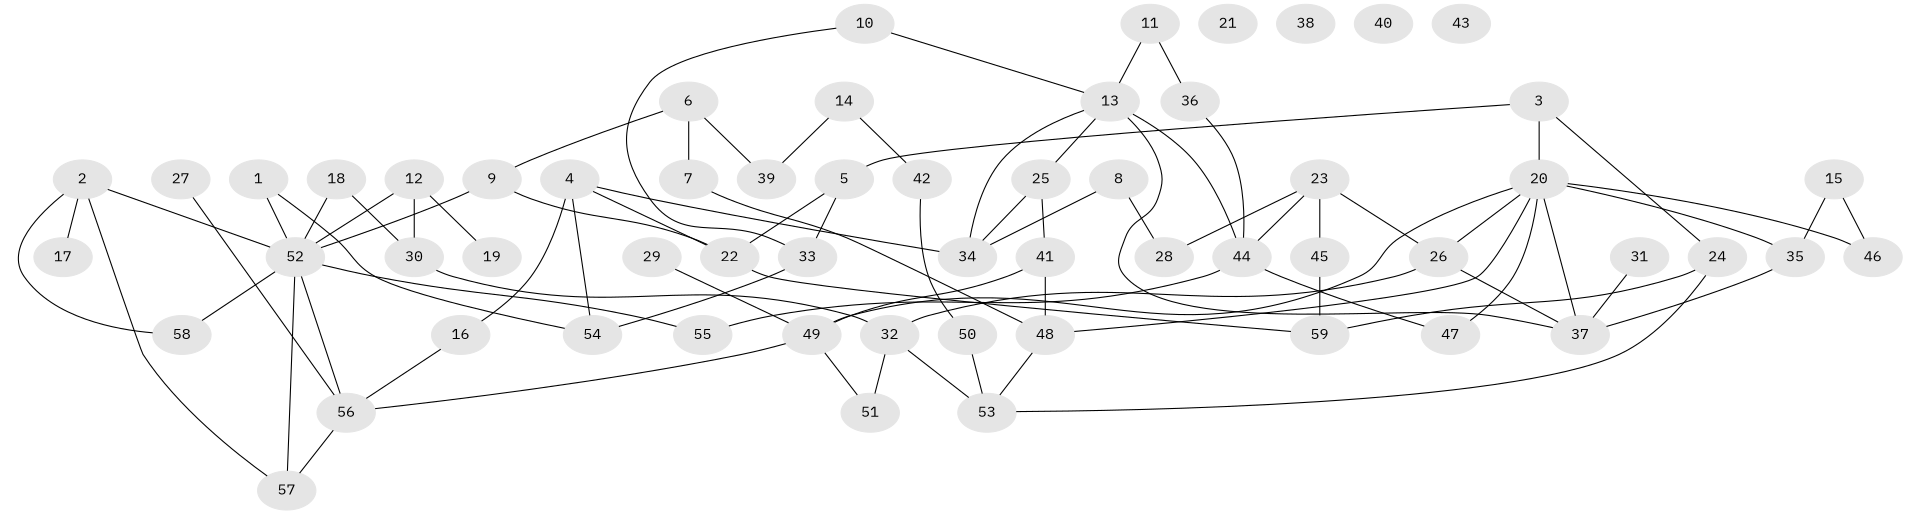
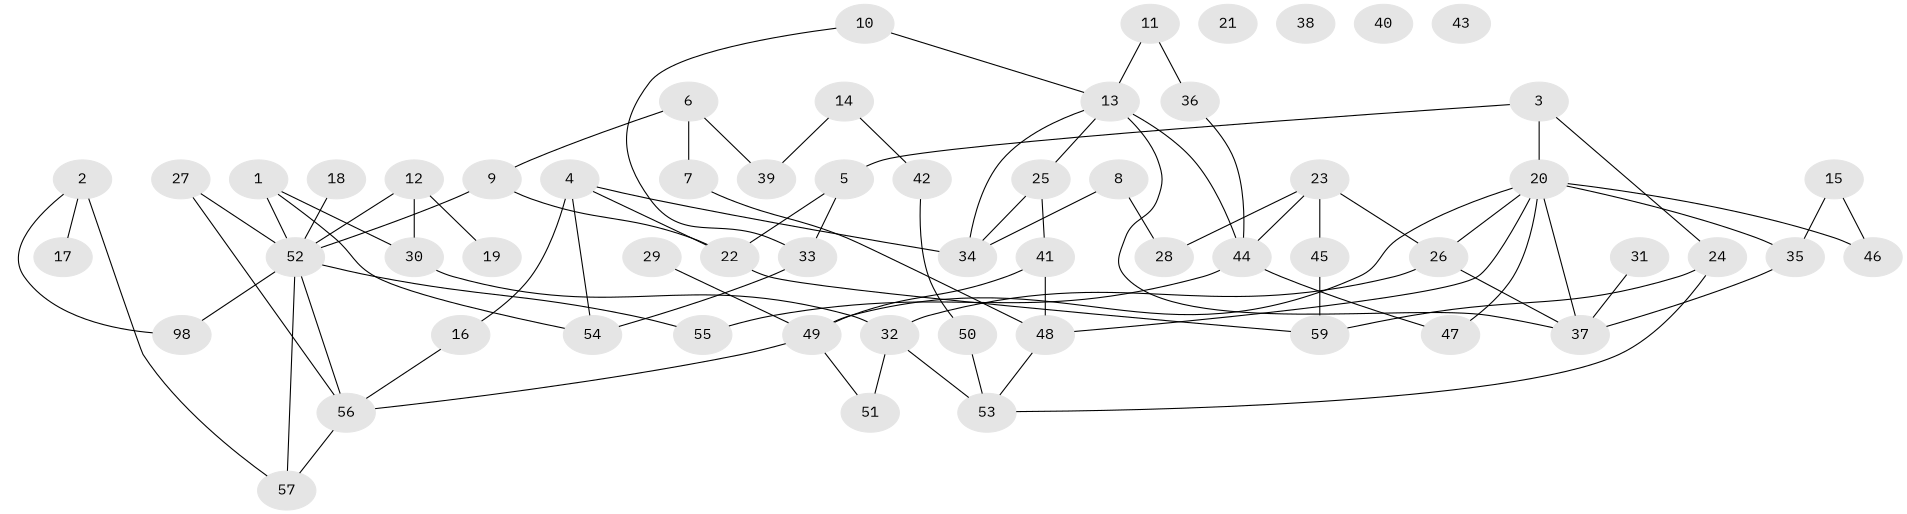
edge "2" -- "52": now "27" -- "52"
edge "18" -- "30": now "1" -- "30"
node "58": label "58" -> "98"
